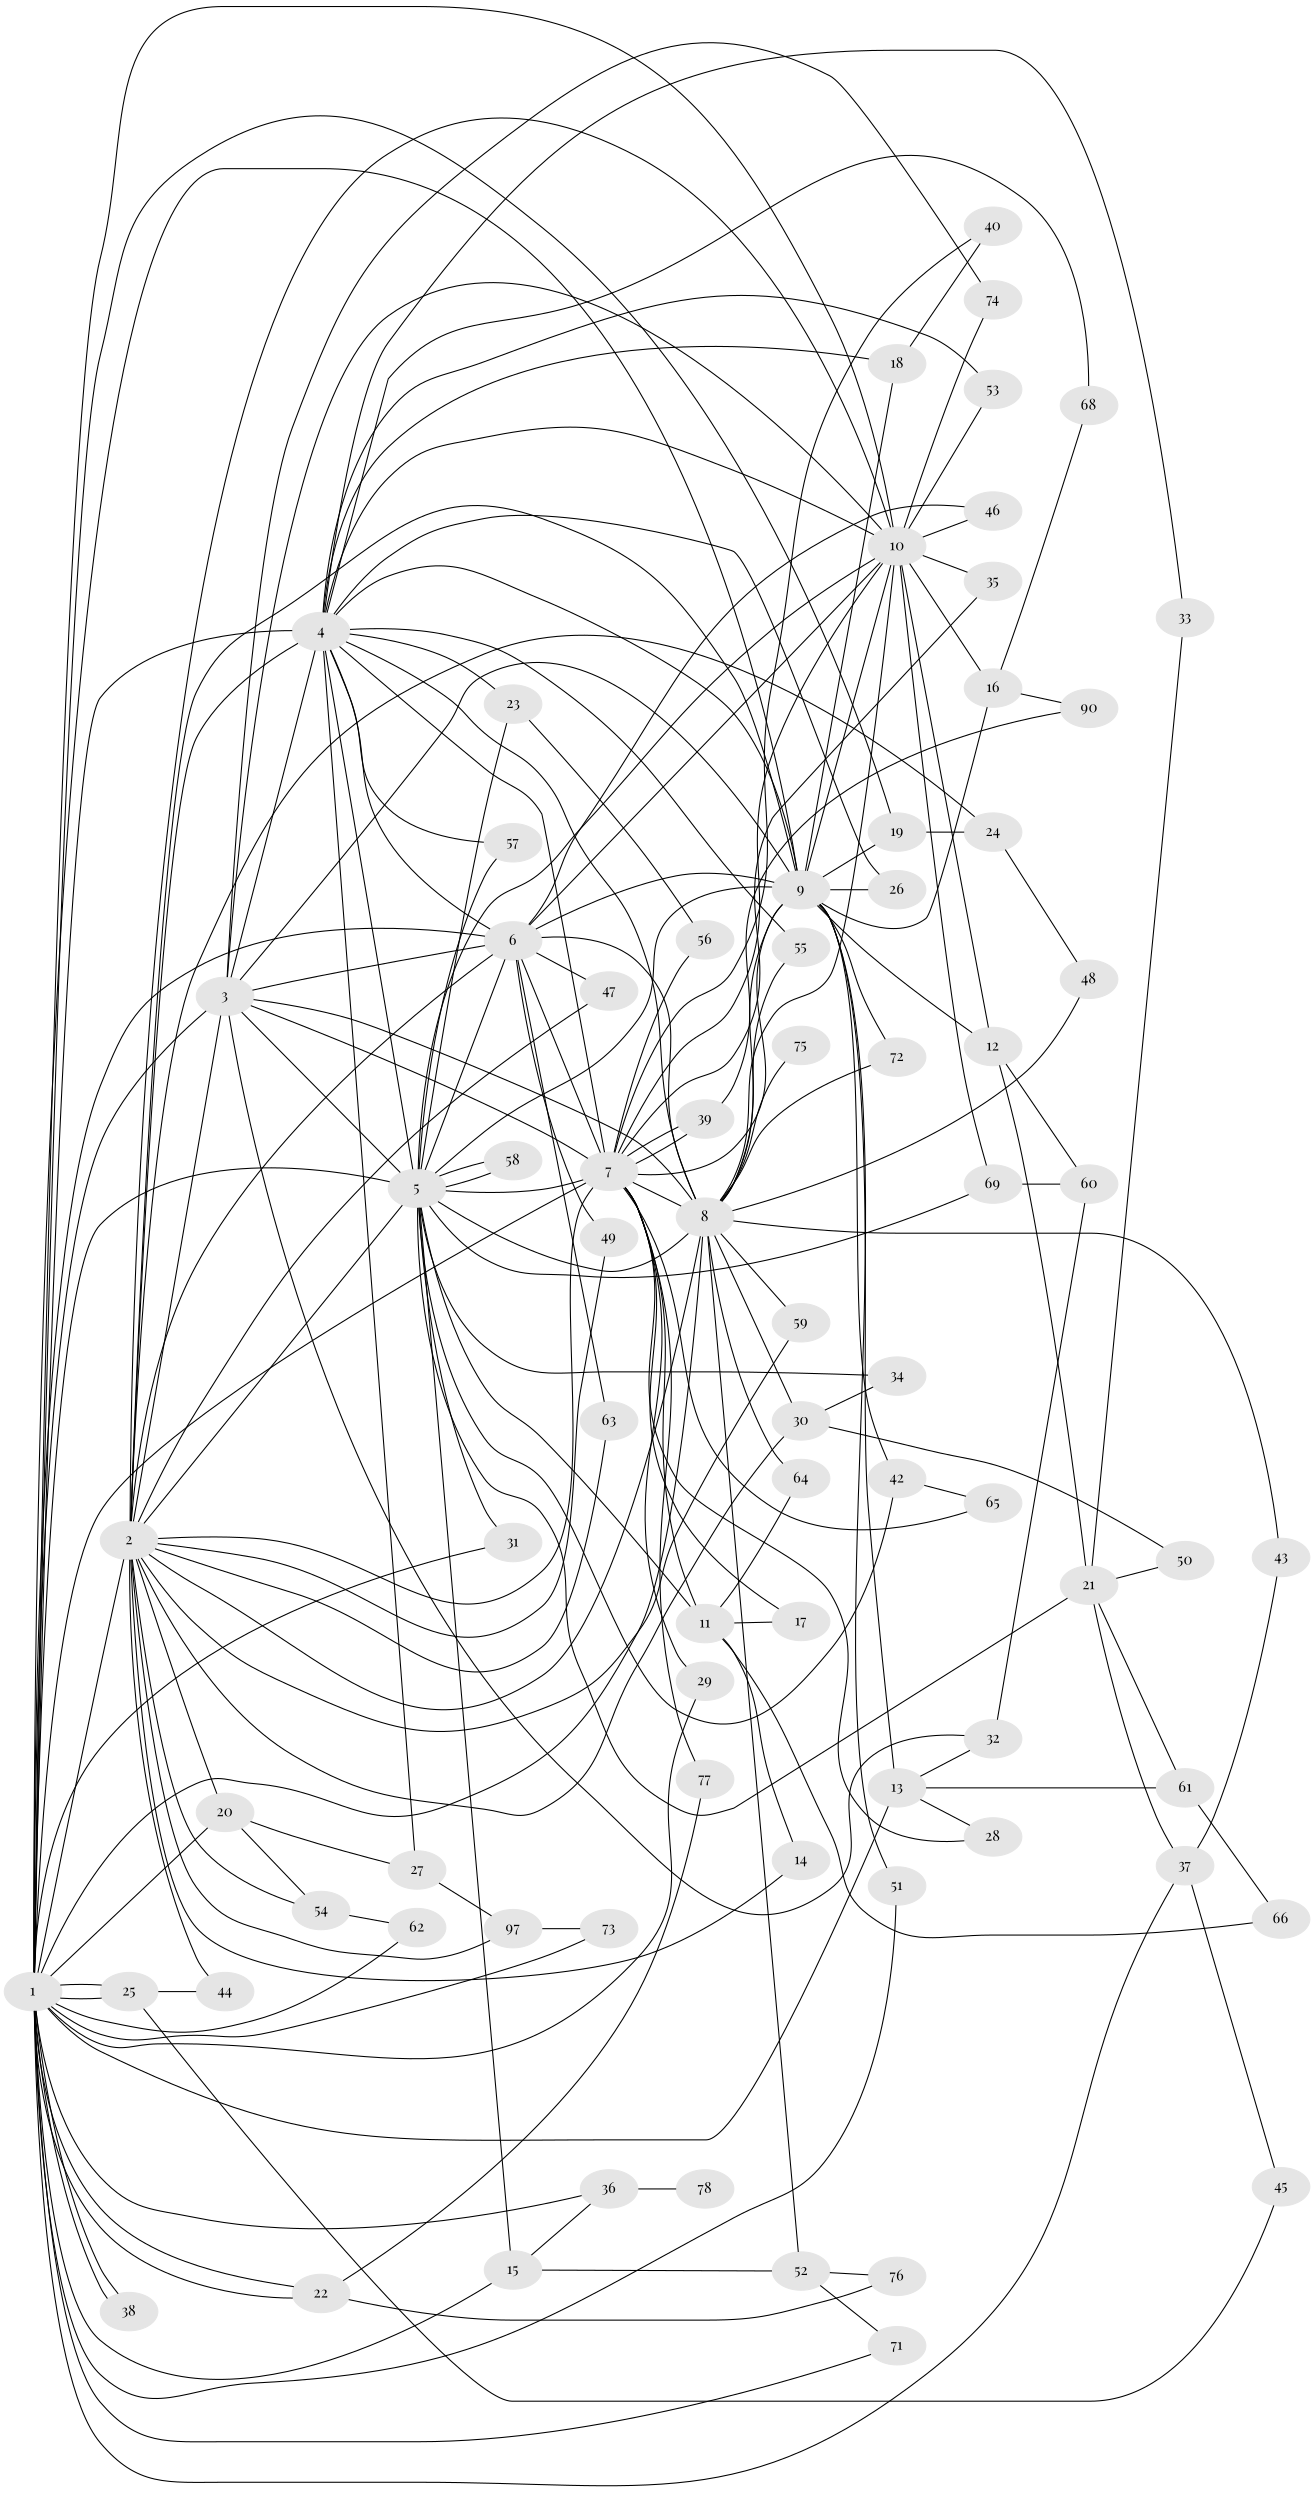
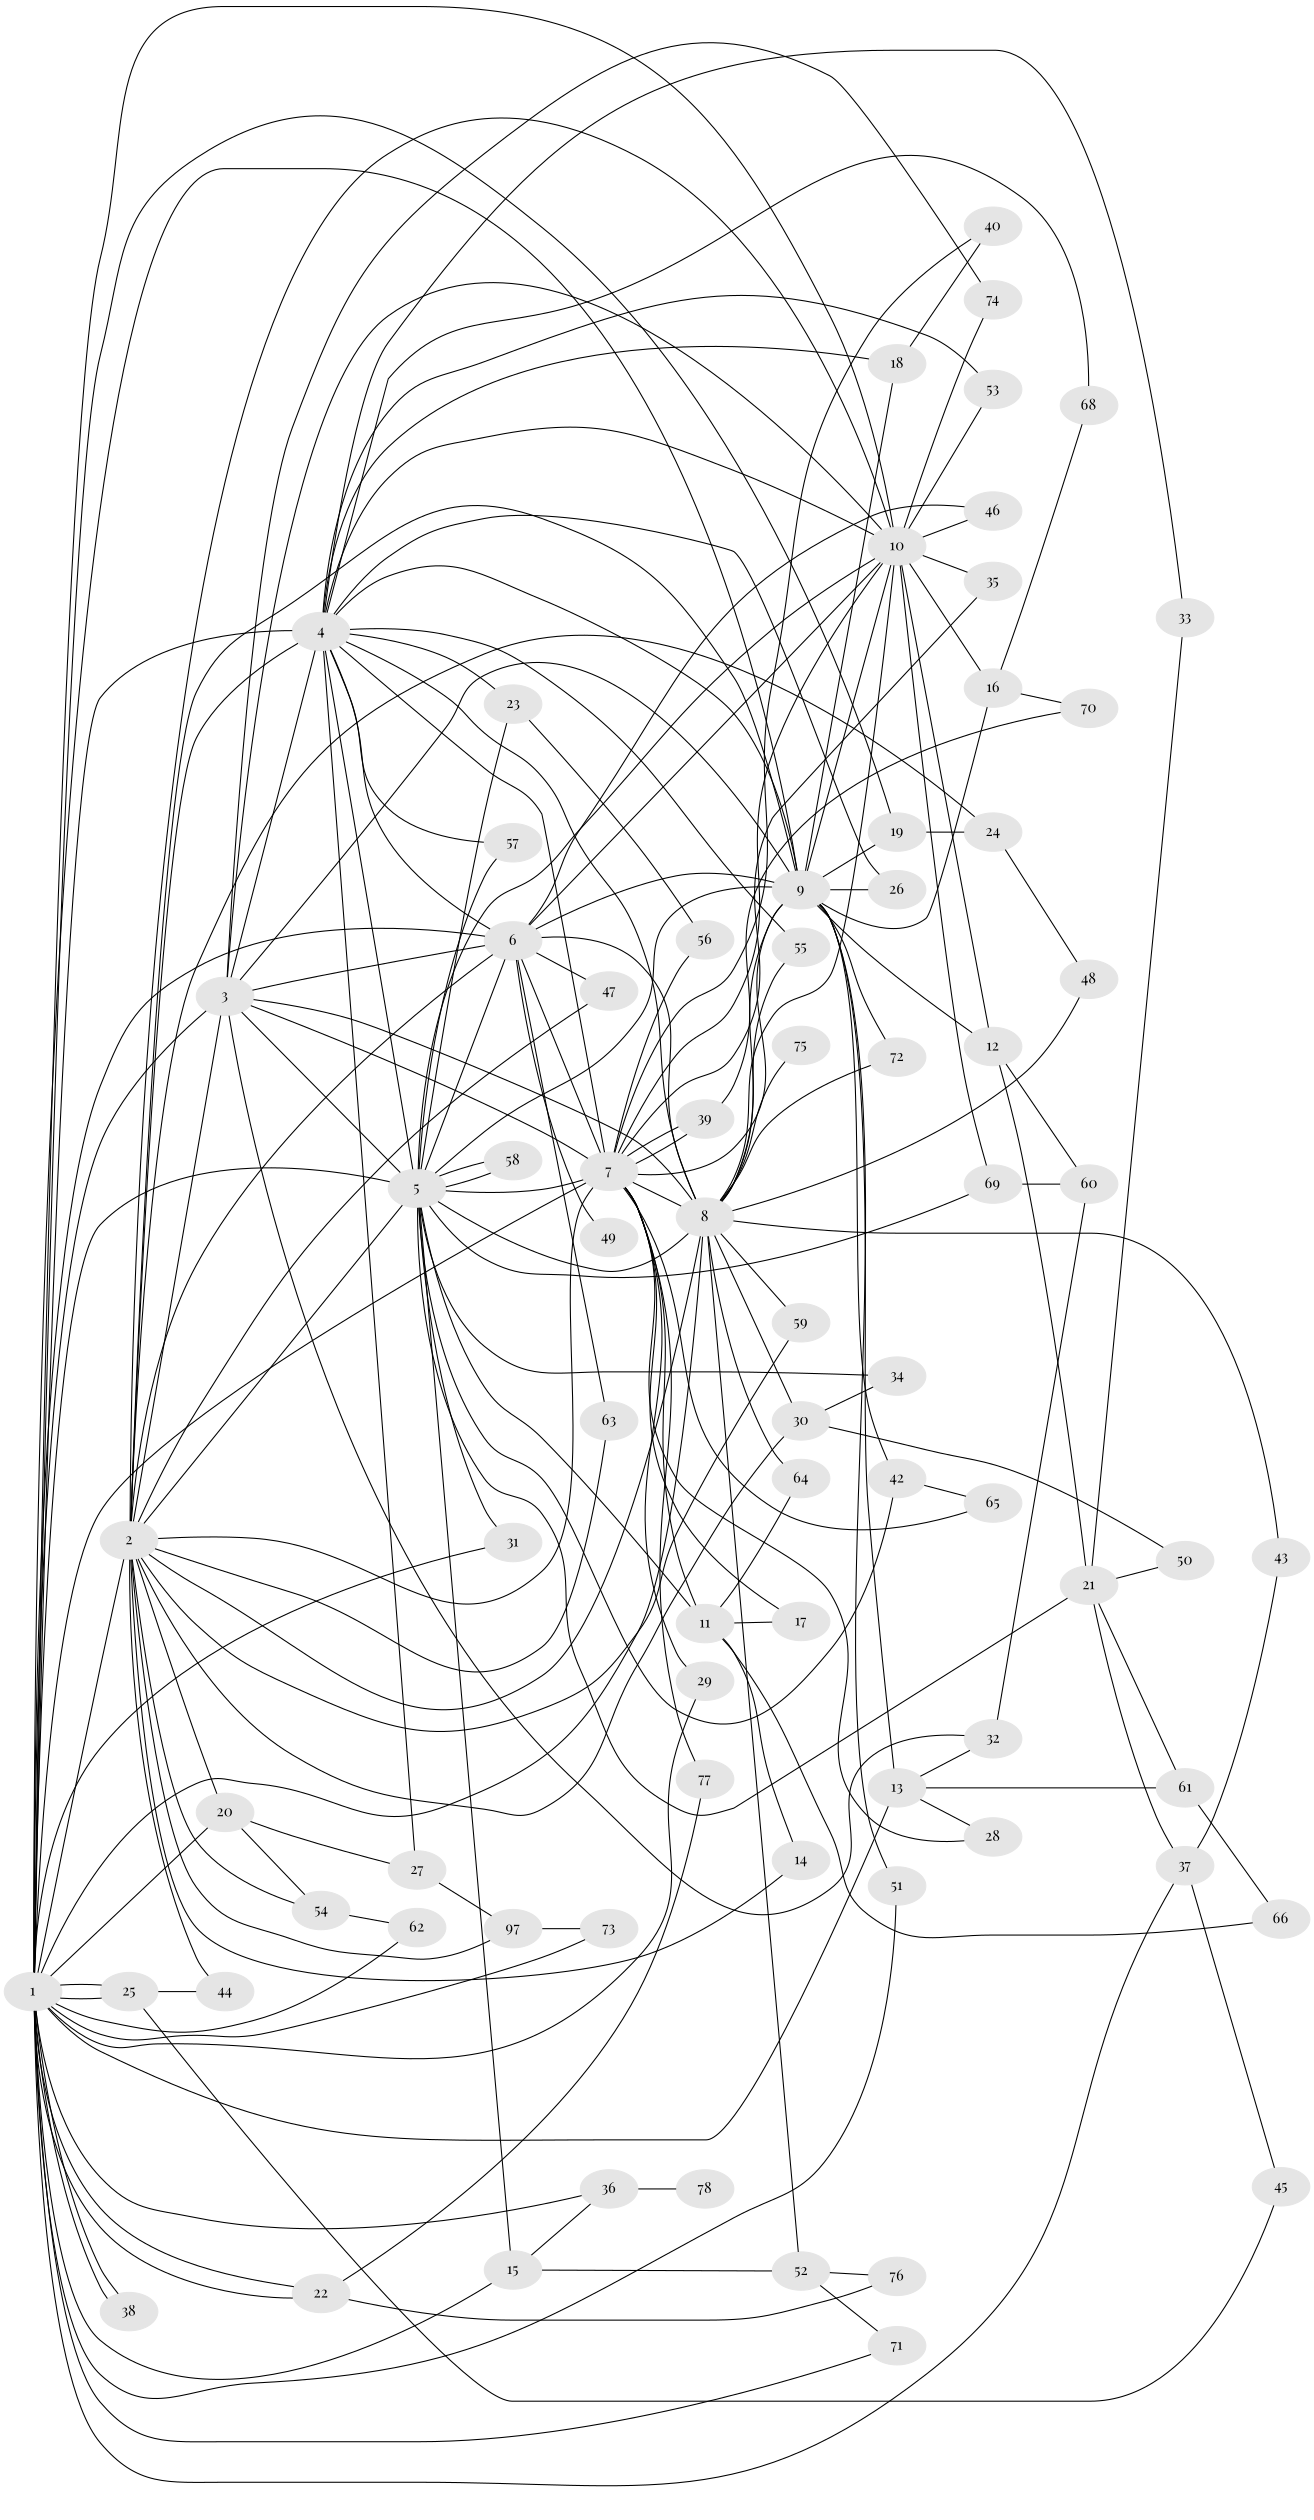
node "90": label "90" -> "70"
edge "49" -- "2": removed
